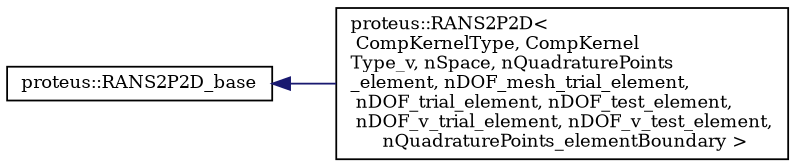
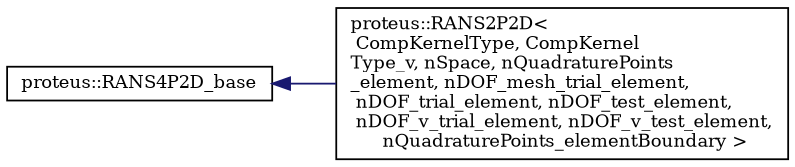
node "proteus::RANS2P2D_base": label "proteus::RANS2P2D_base" -> "proteus::RANS4P2D_base"
